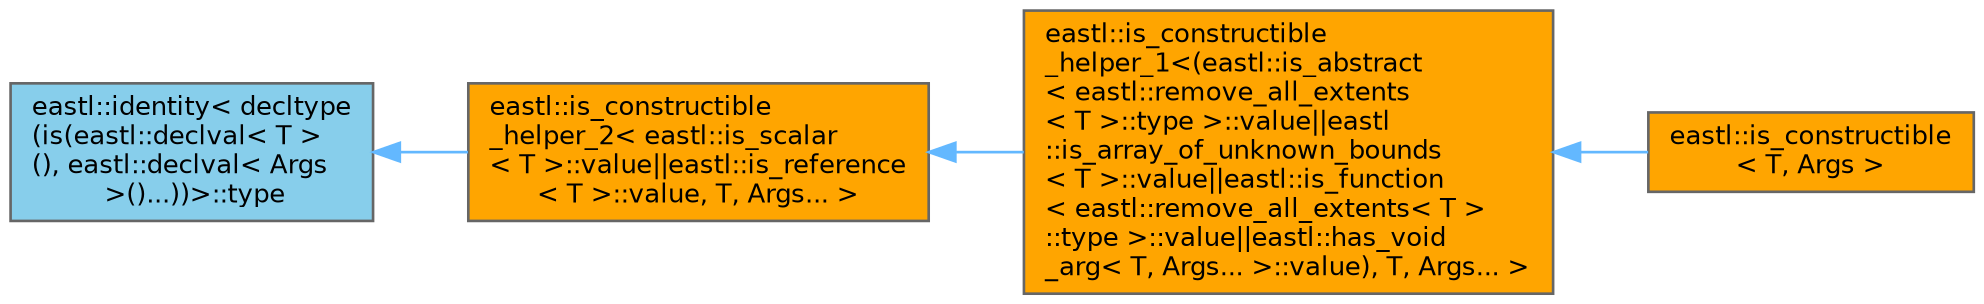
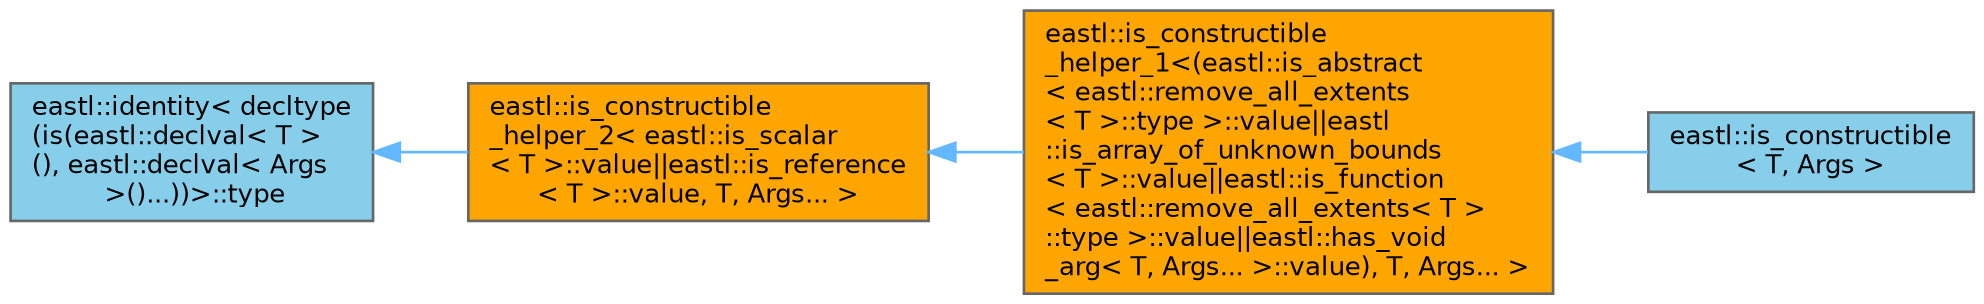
node "eastl::is_constructible < T, Args >": fillcolor orange -> skyblue
